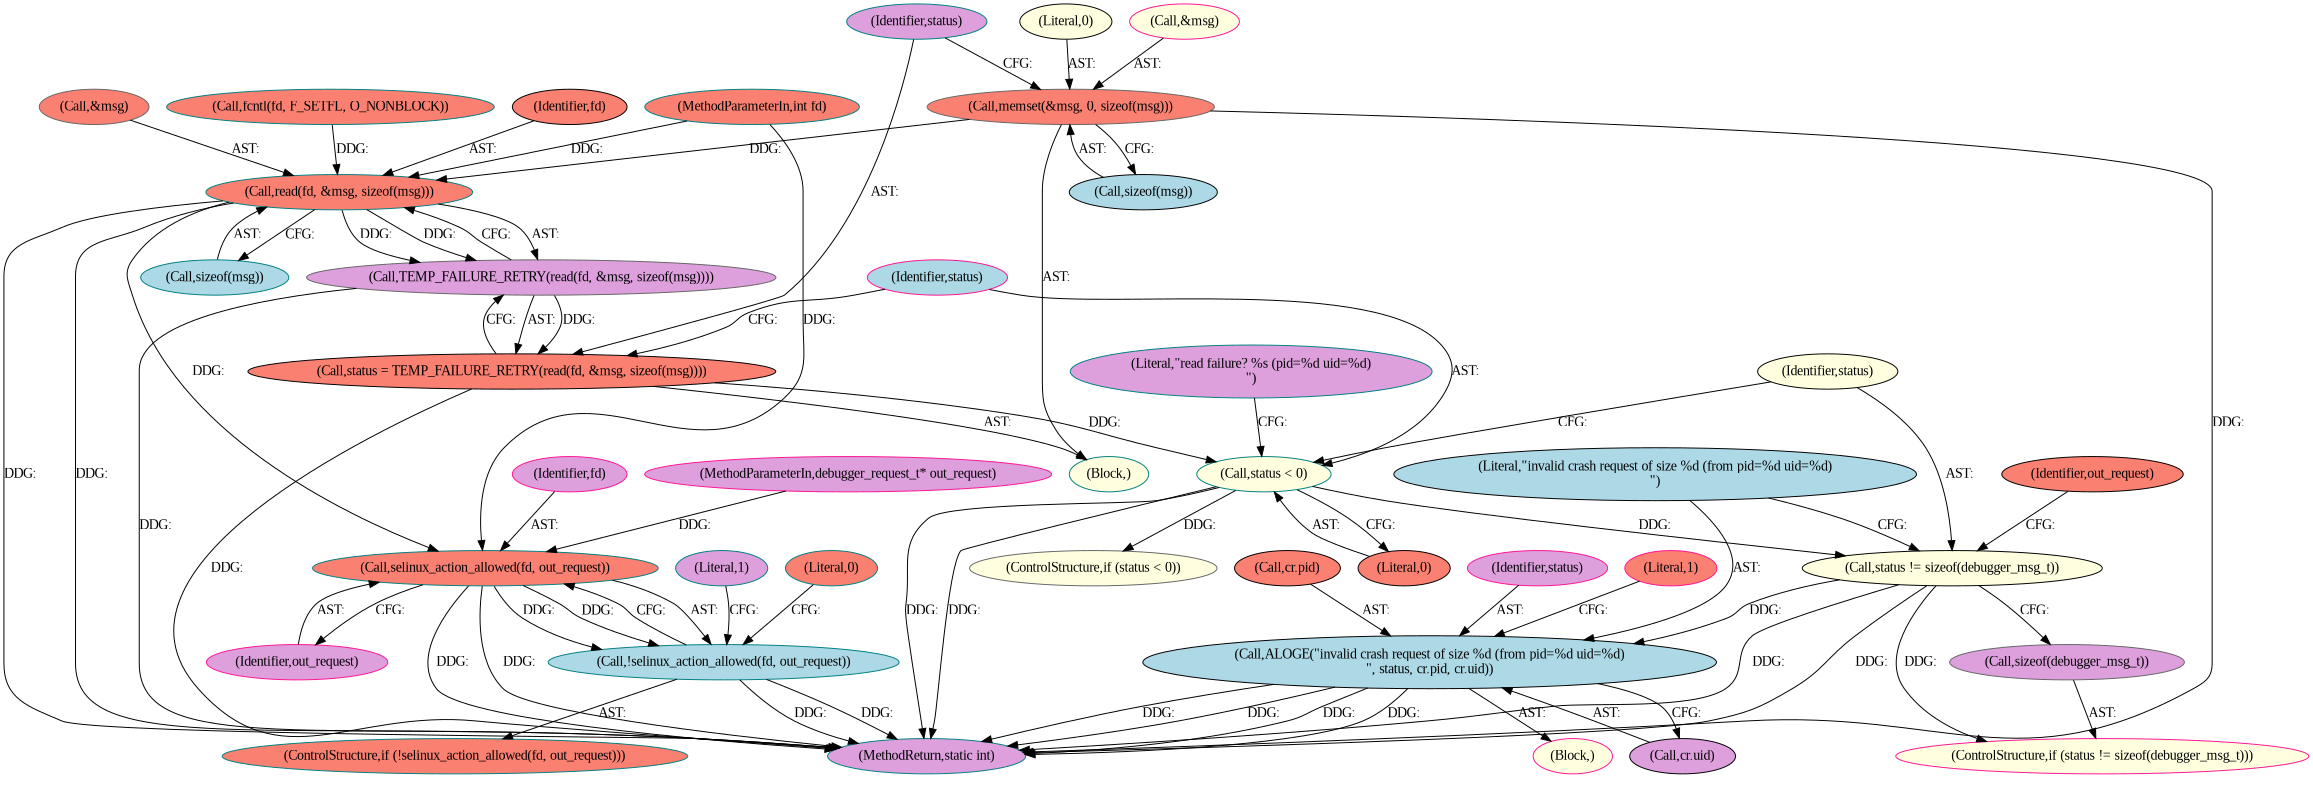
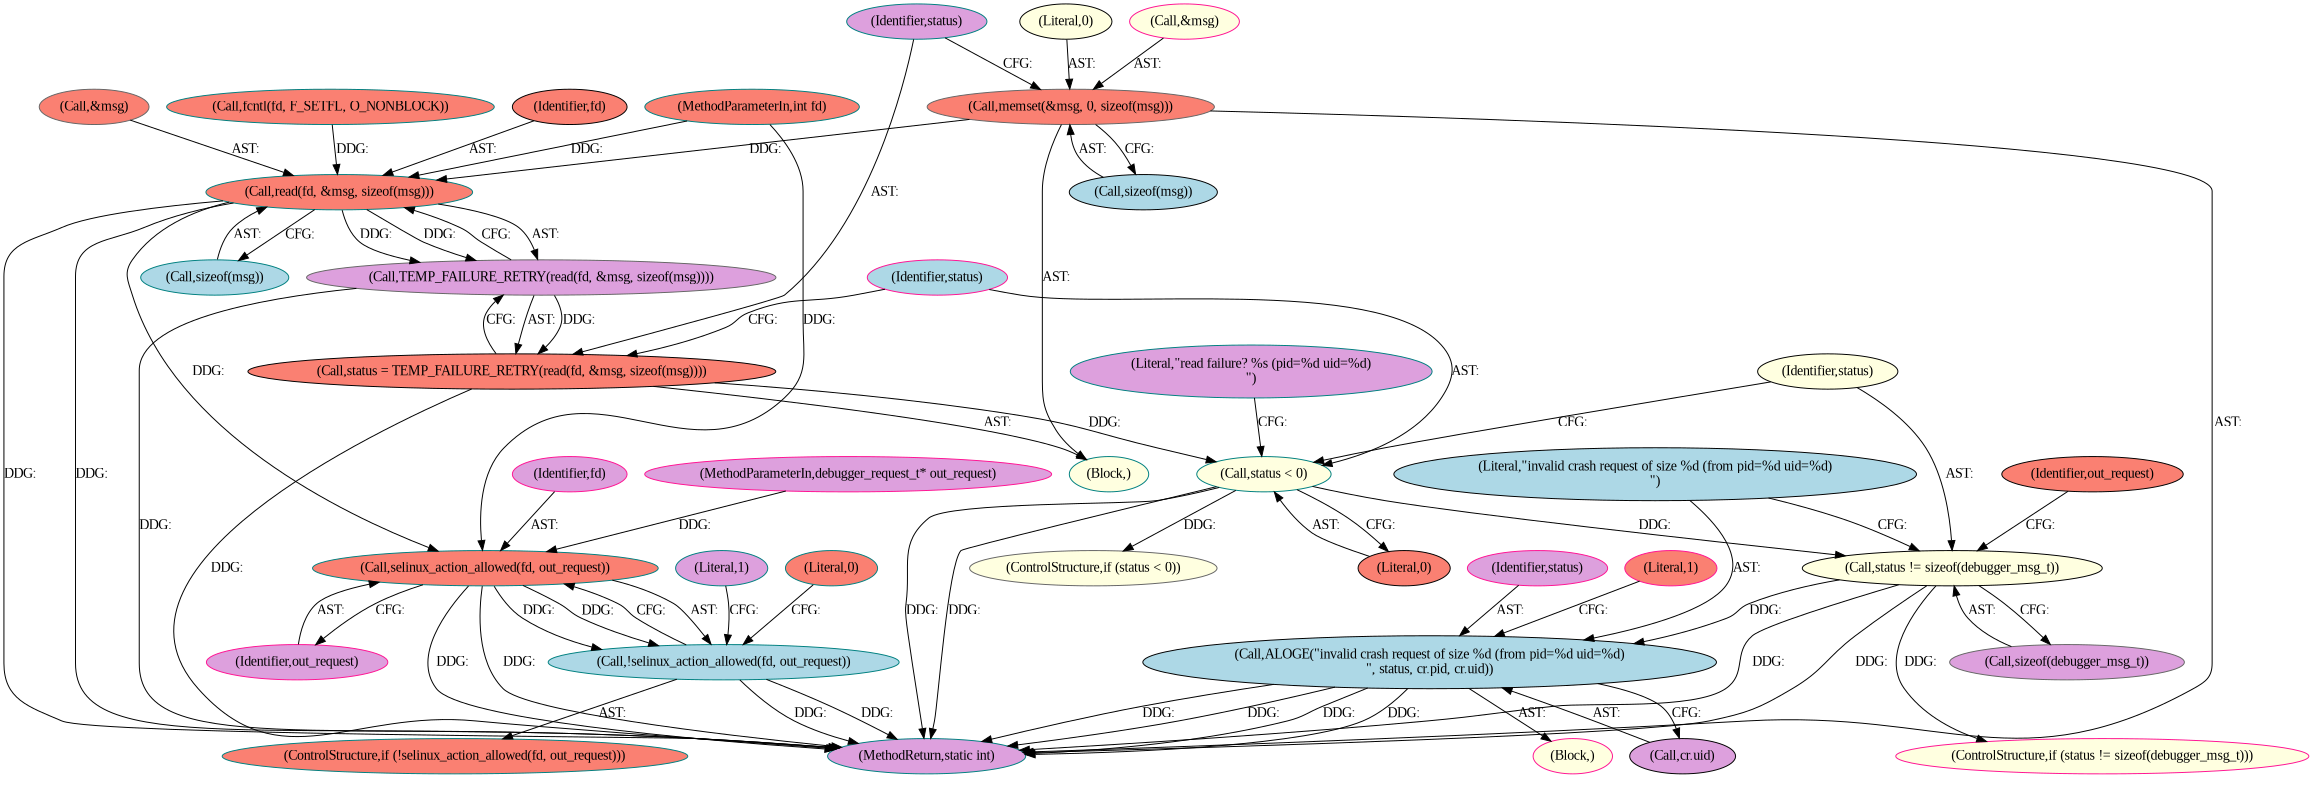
edge "(Call,memset(&msg, 0, sizeof(msg)))" -> "(MethodReturn,static int)": label "DDG: " -> "AST: "
node "(Call,cr.pid)": removed
edge "(Call,sizeof(debugger_msg_t))" -> "(ControlStructure,if (status != sizeof(debugger_msg_t)))": now "(Call,sizeof(debugger_msg_t))" -> "(Call,status != sizeof(debugger_msg_t))"
